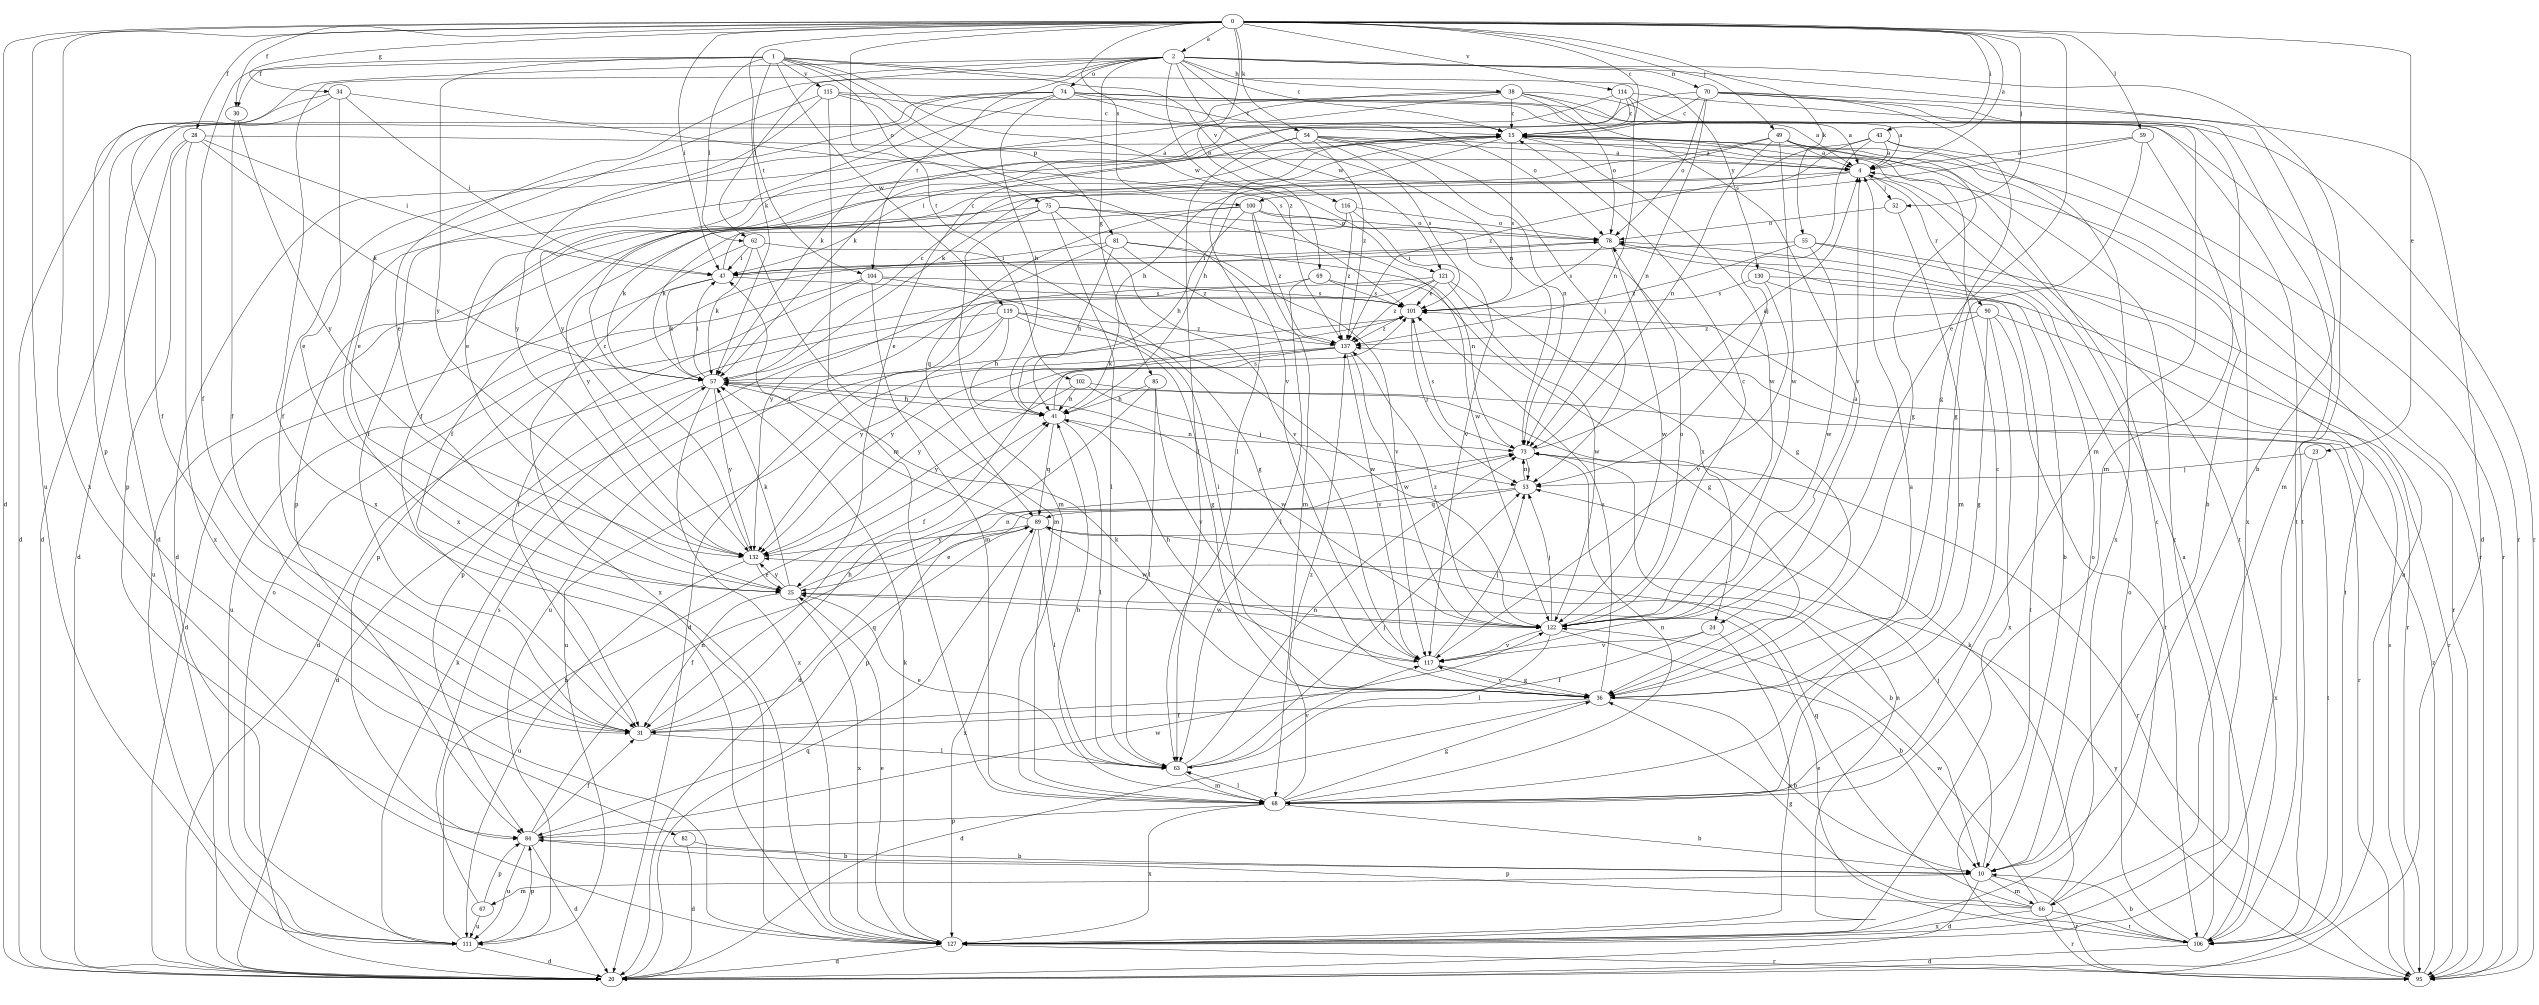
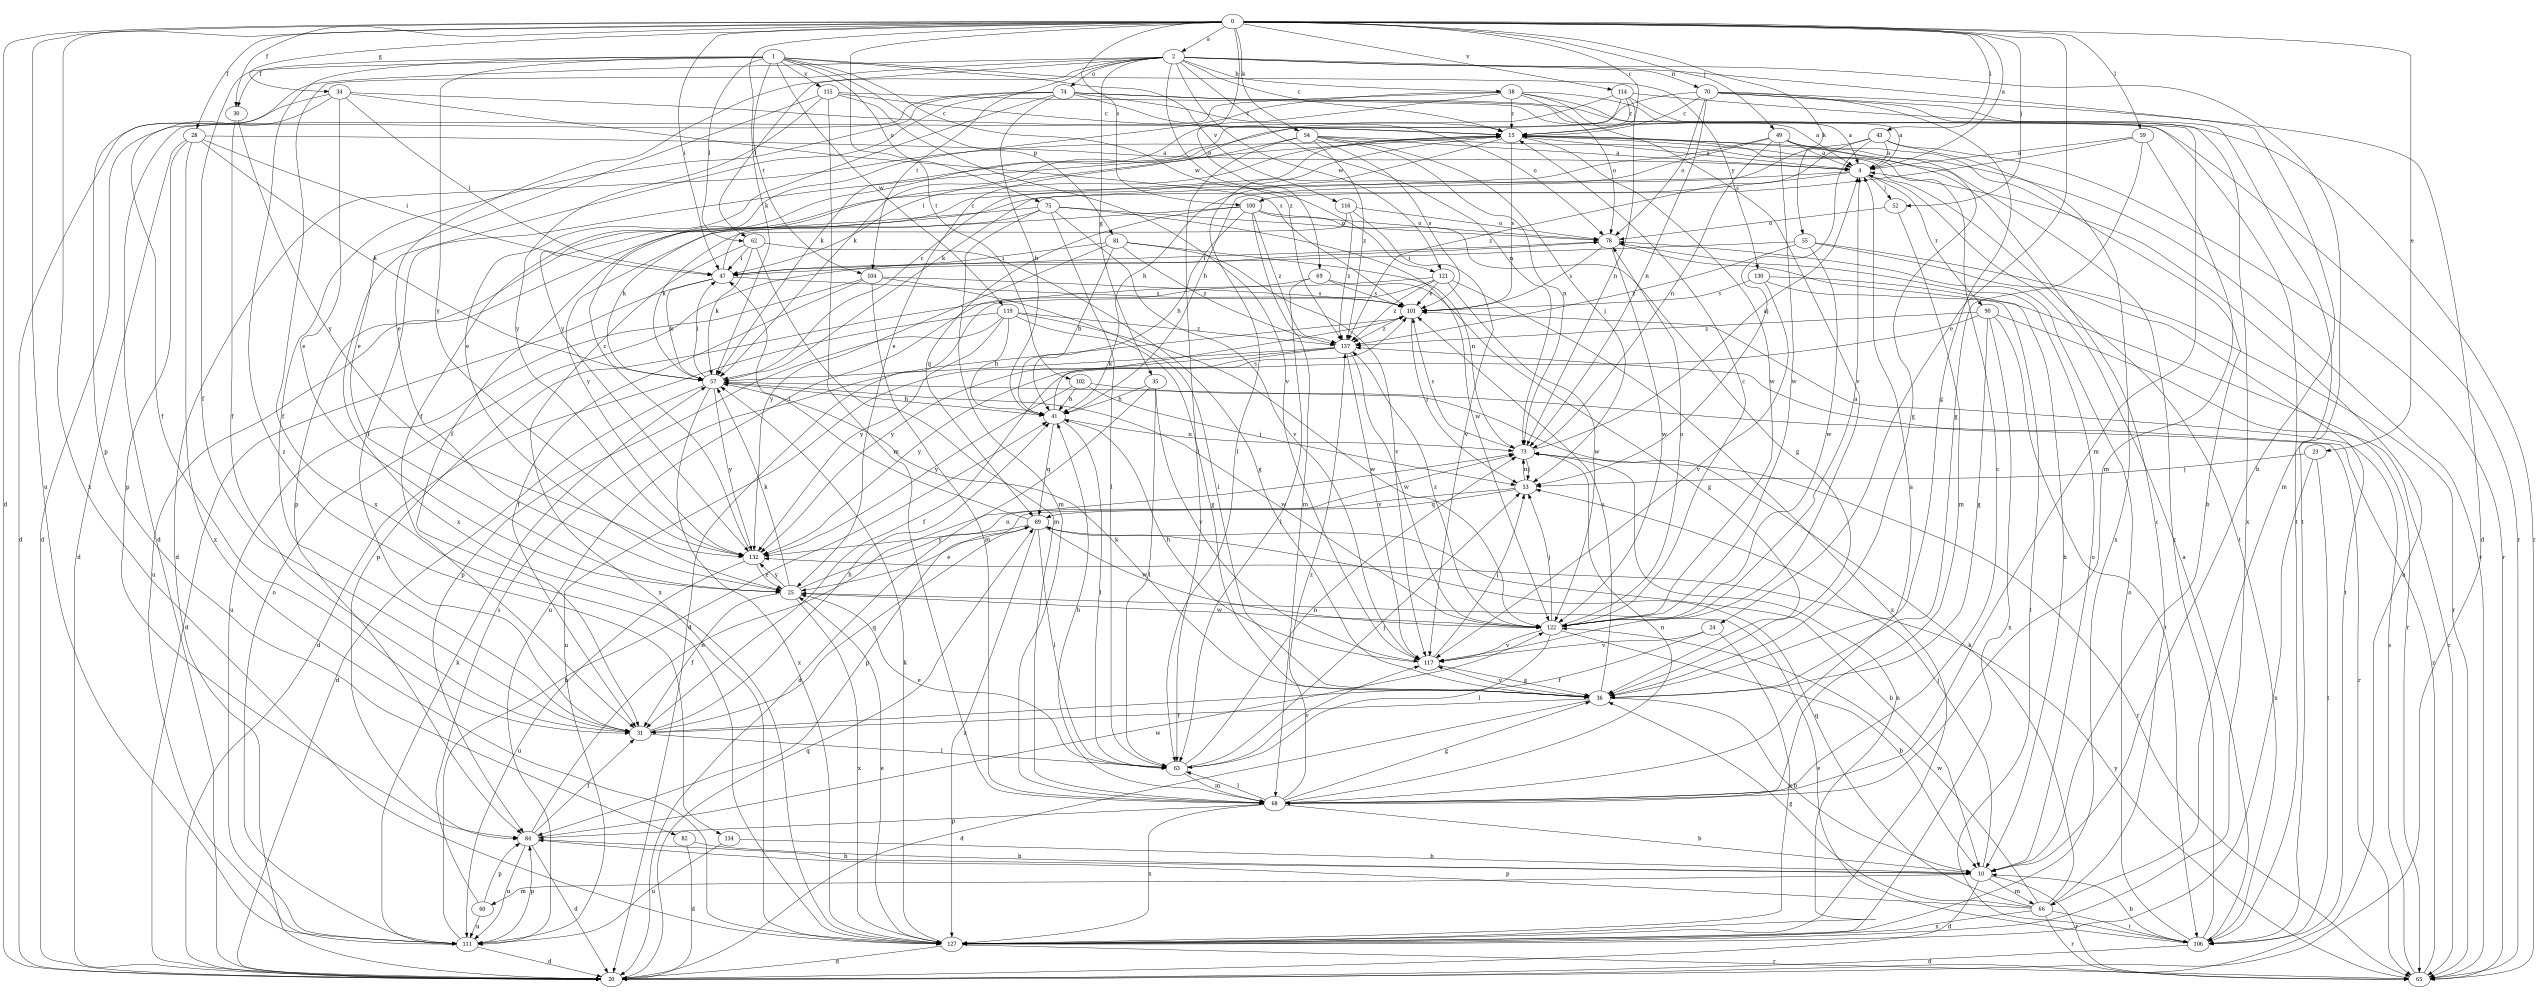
edge "34" -> "15": added, label "c"
node "85": label "85" -> "35"
edge "121" -> "24": now "121" -> "127"
node "134": added
node "67": label "67" -> "60"
node "95": label "95" -> "65"
